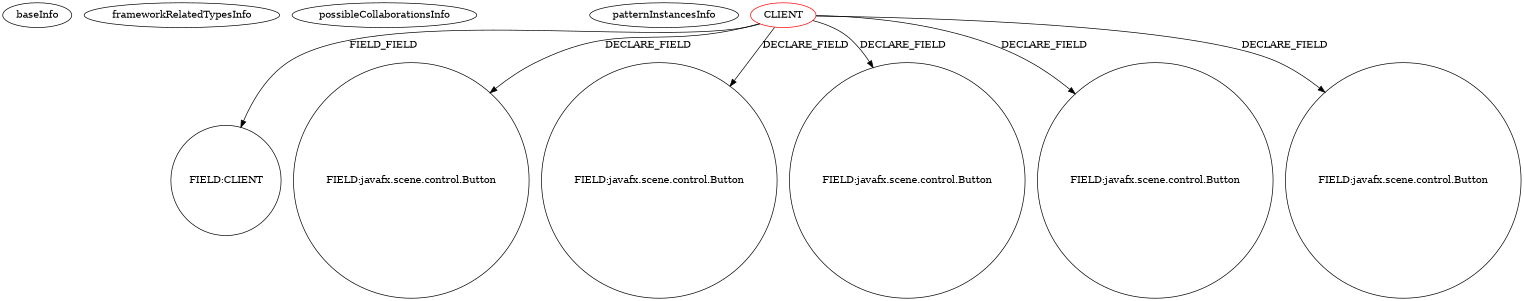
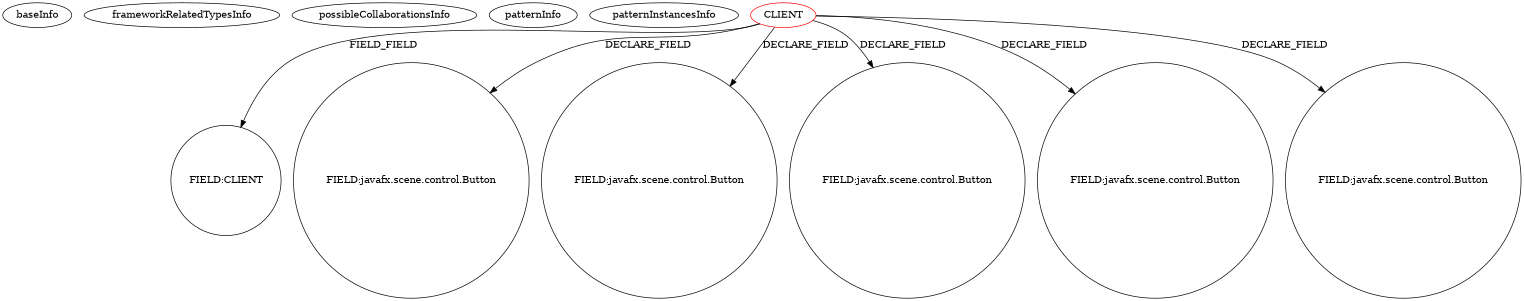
node "patternInfo": added
